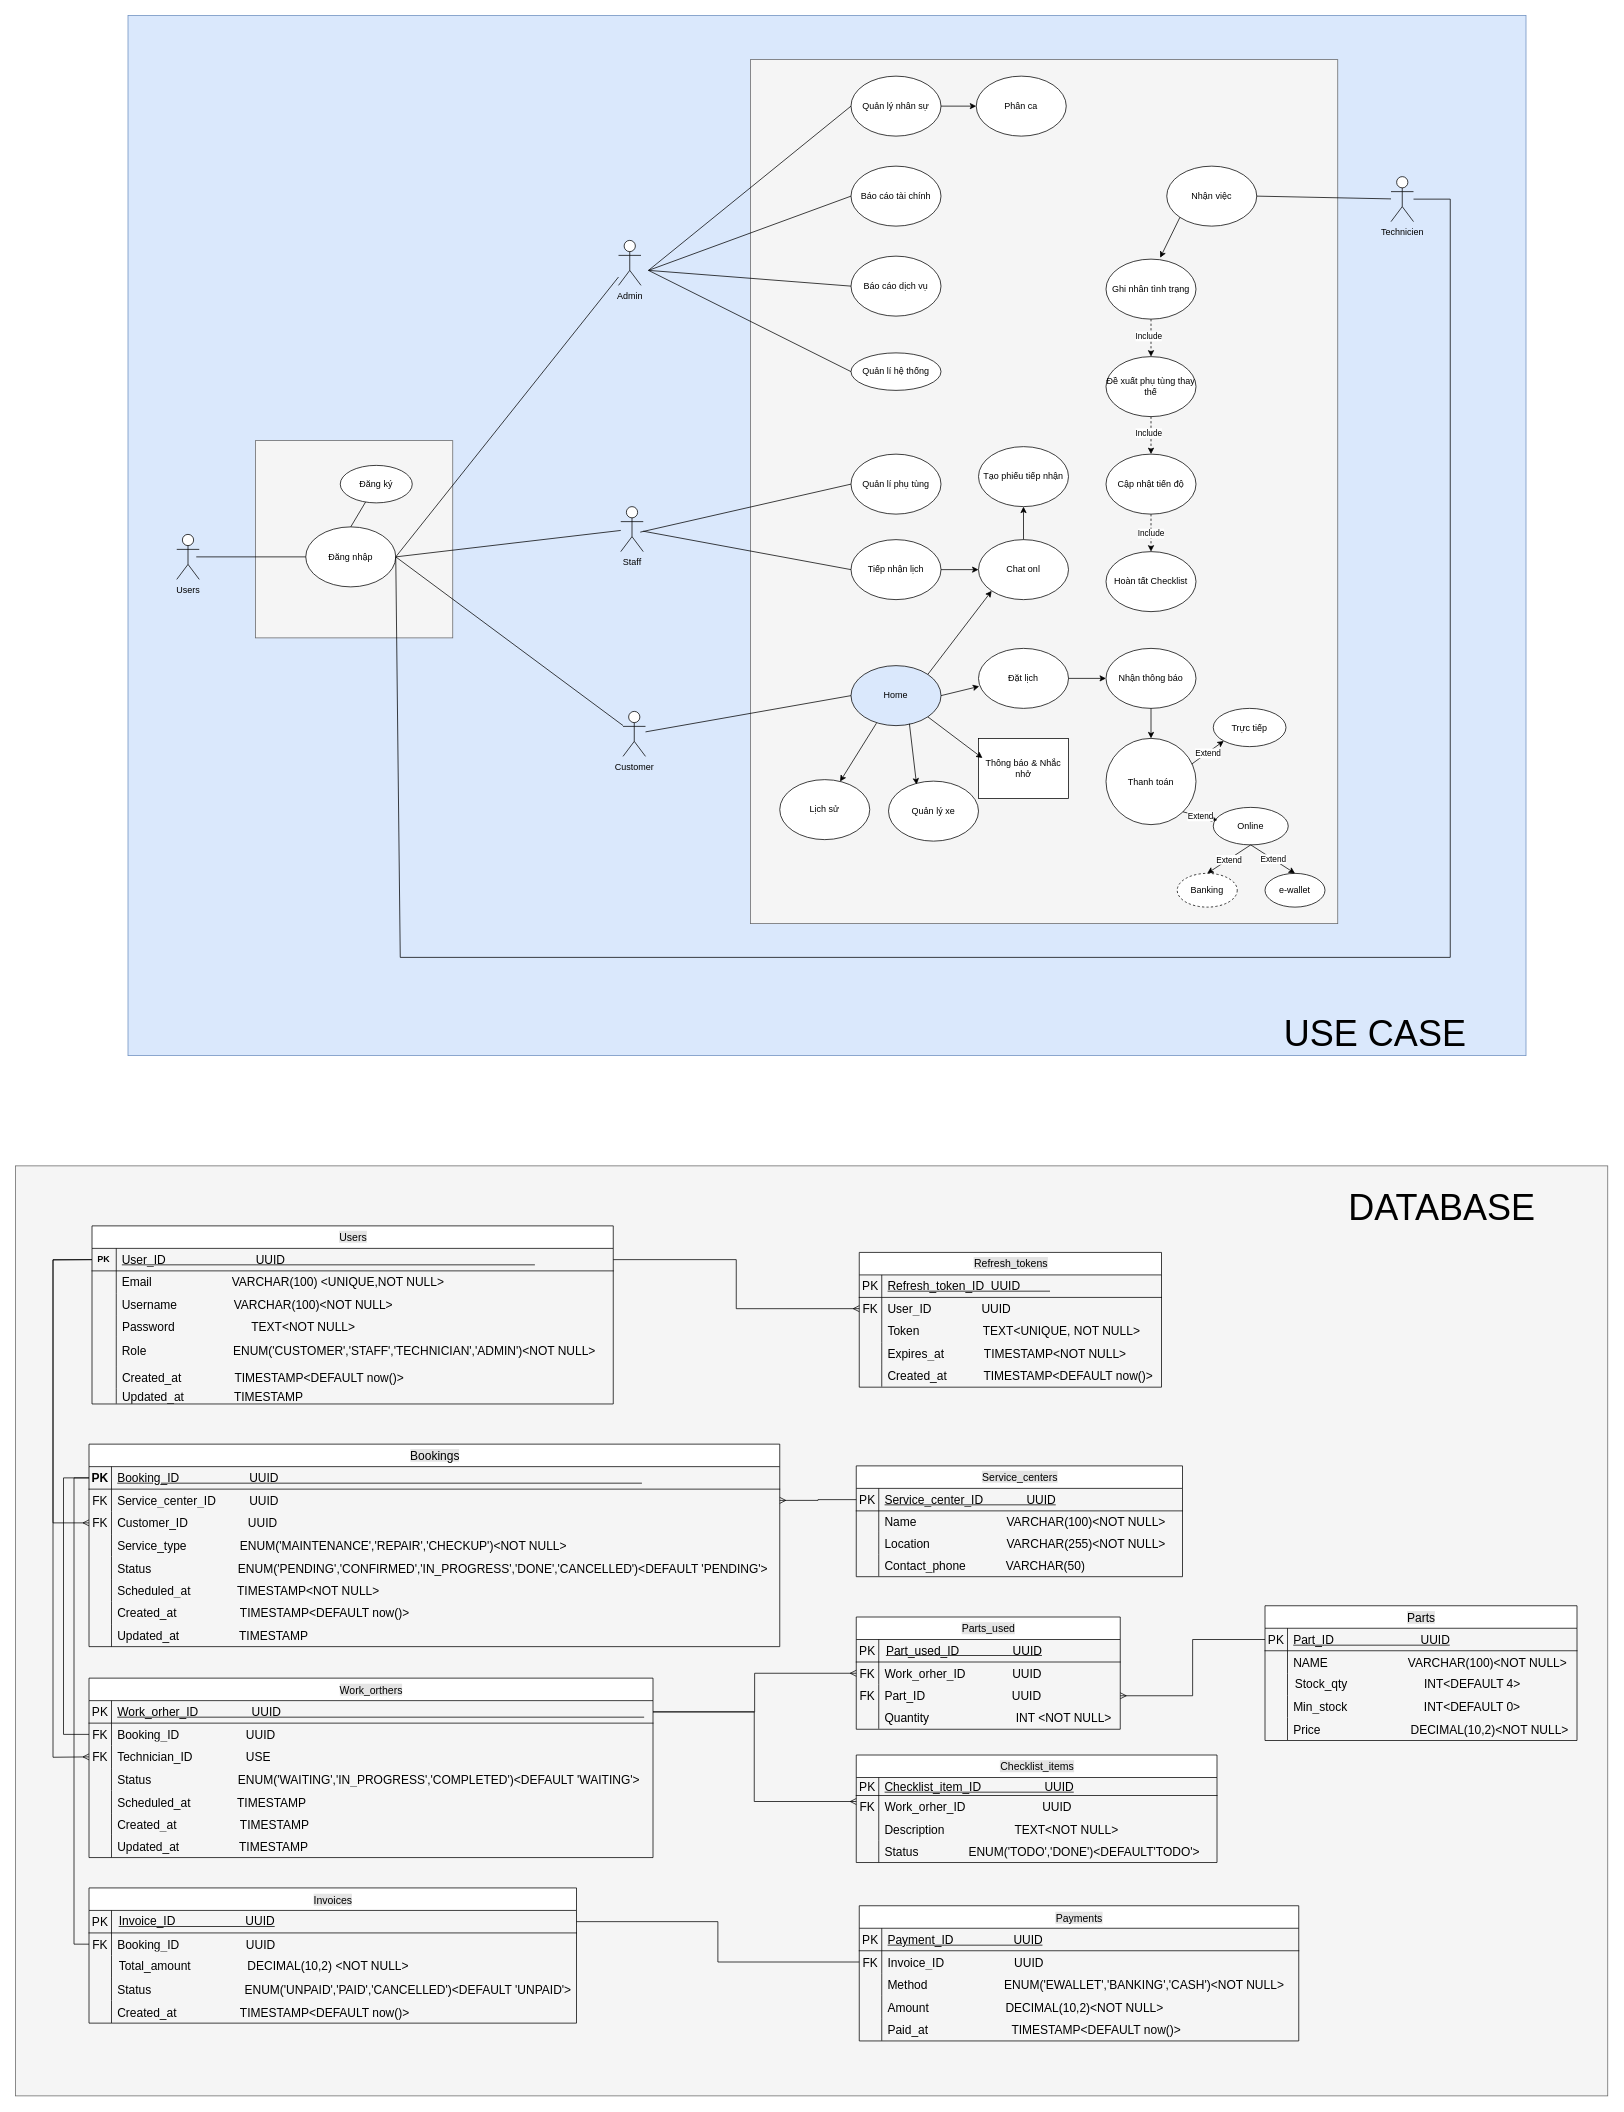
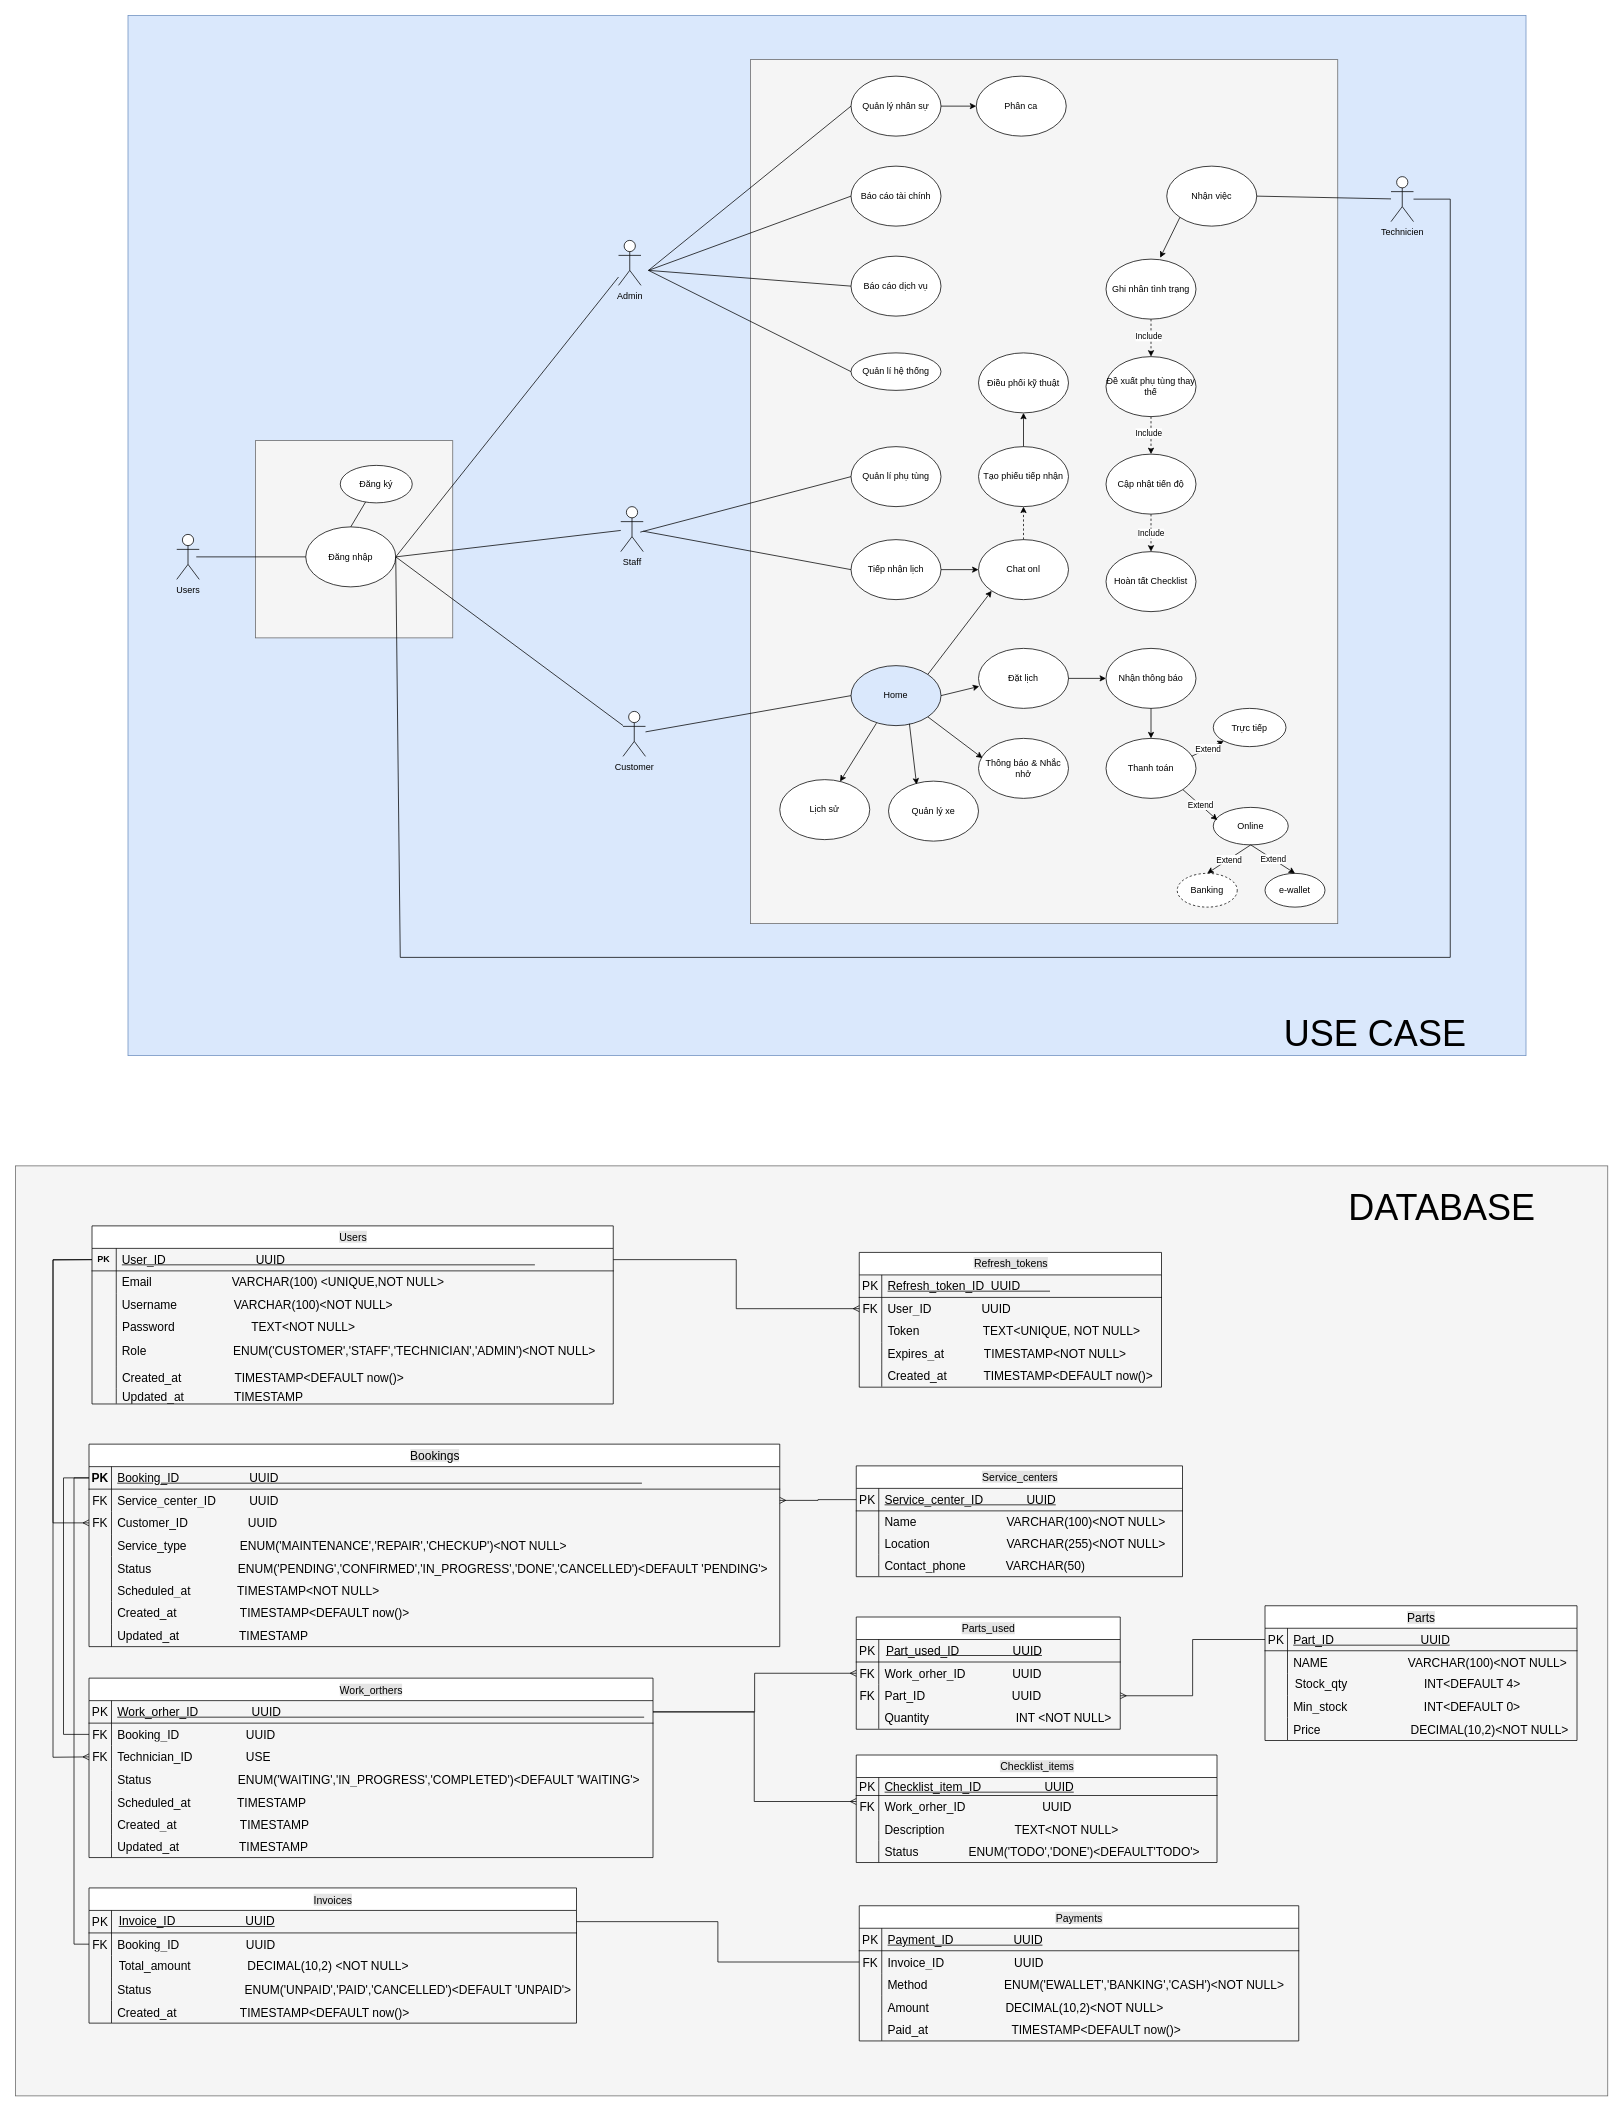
node "Điều phối kỹ thuật": added
edge "Tạo phiếu tiếp nhận" -> "Điều phối kỹ thuật": added
node "Quản lí phụ tùng": moved (896, 484) -> (896, 477)
edge "Chat onl" -> "Tạo phiếu tiếp nhận": style solid -> dashed
node "Thông báo & Nhắc nhở": shape rectangle -> ellipse
node "Thanh toán": size 90x86 -> 90x60
